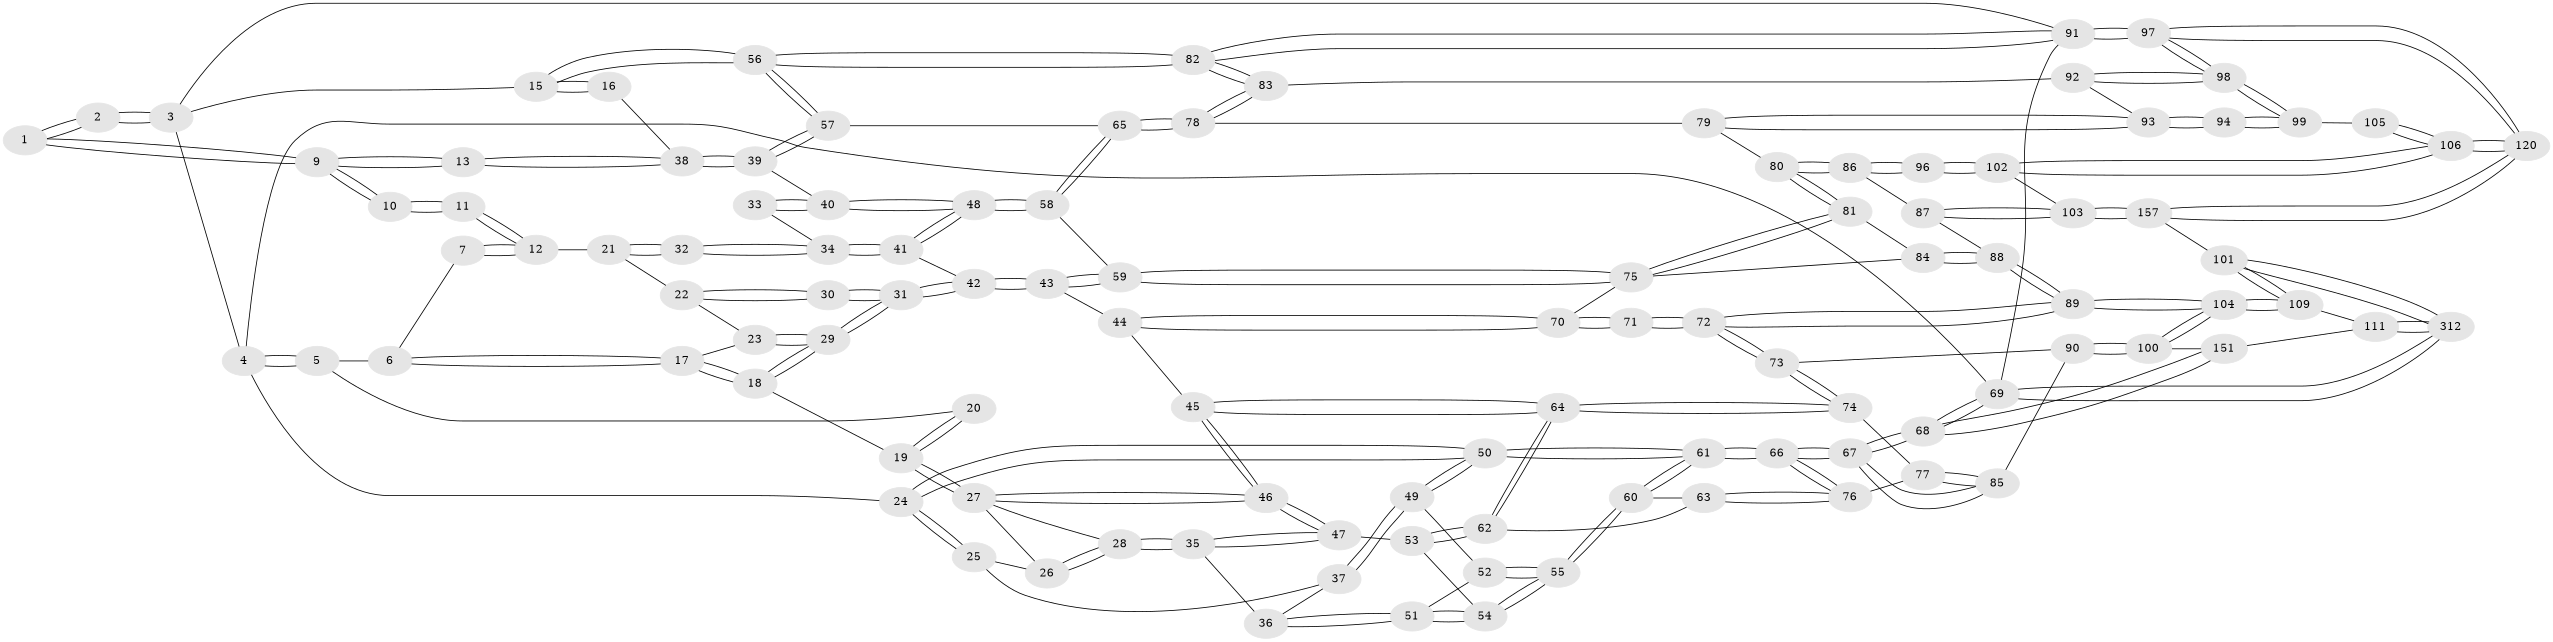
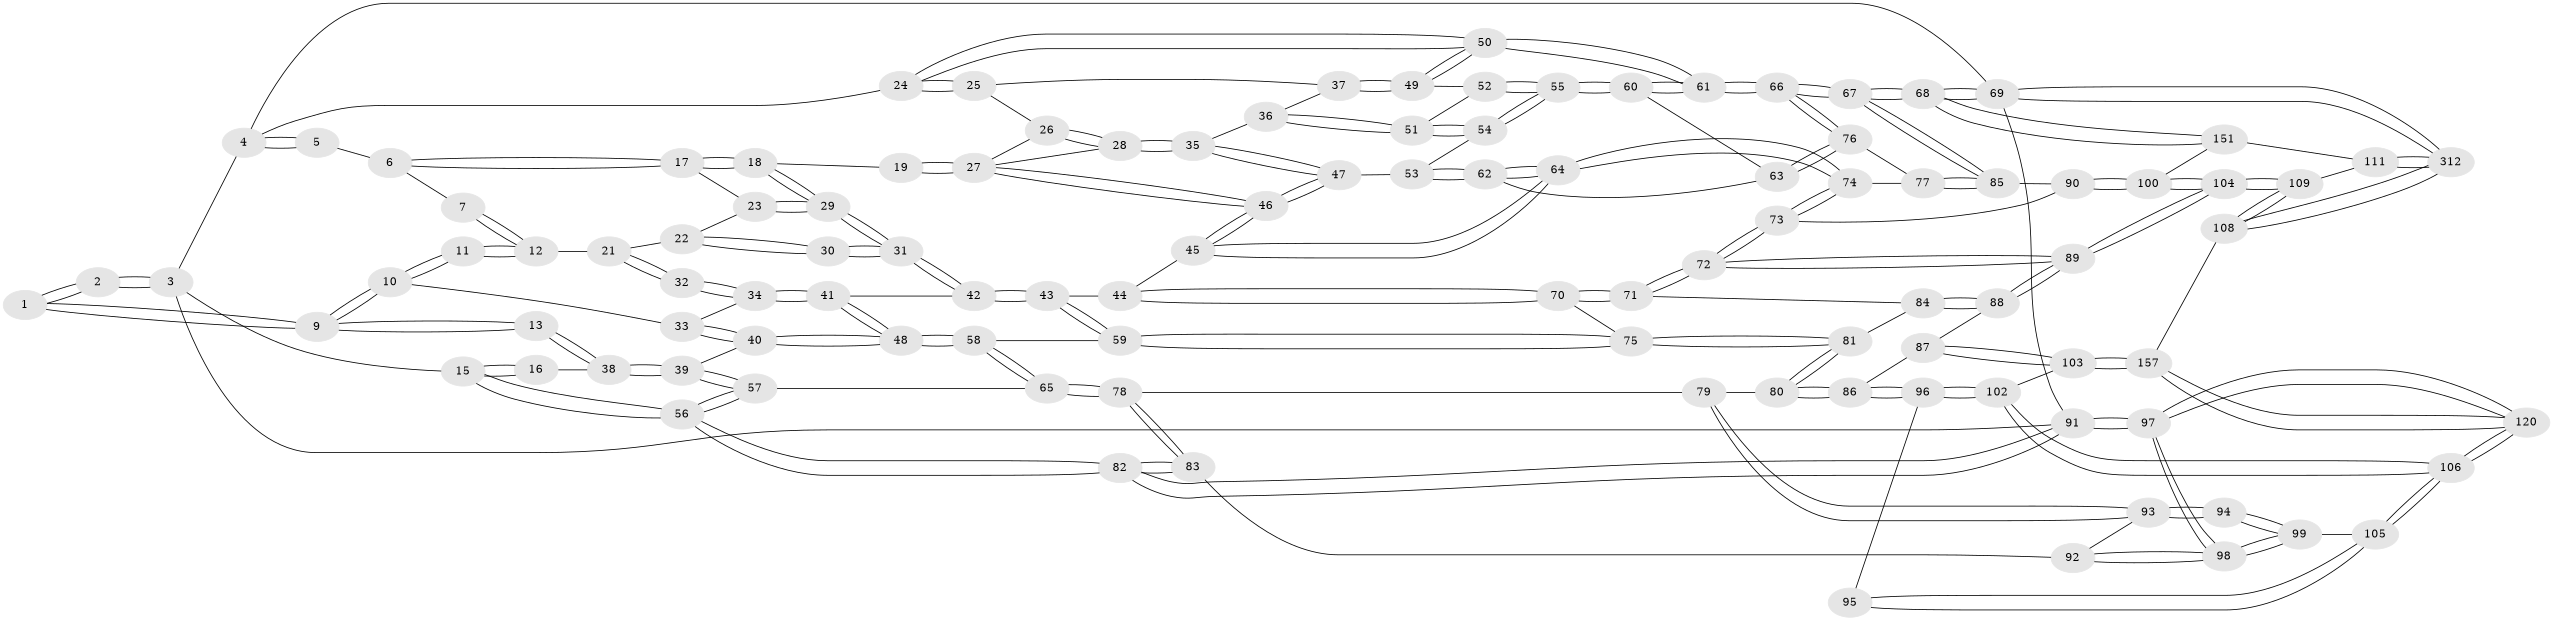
node "101": label "101" -> "108"
edge "84" -- "75": now "84" -- "71"
edge "10" -- "33": added
node "20": removed
node "95": added
